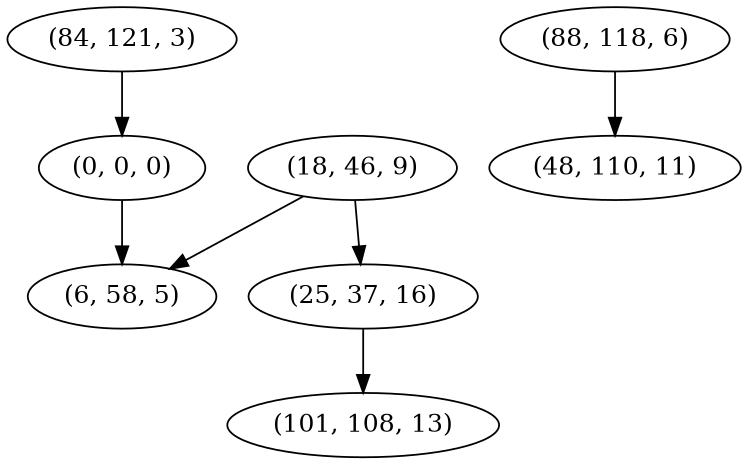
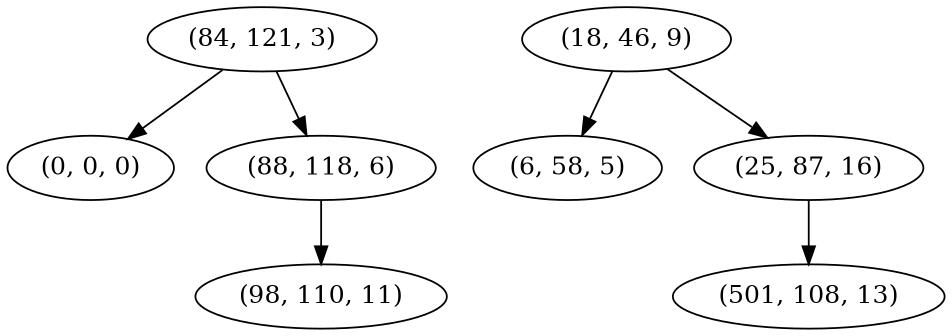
edge "(84, 121, 3)" -> "(88, 118, 6)": added
node "(48, 110, 11)": label "(48, 110, 11)" -> "(98, 110, 11)"
edge "(0, 0, 0)" -> "(6, 58, 5)": removed
node "(25, 37, 16)": label "(25, 37, 16)" -> "(25, 87, 16)"
node "(101, 108, 13)": label "(101, 108, 13)" -> "(501, 108, 13)"
